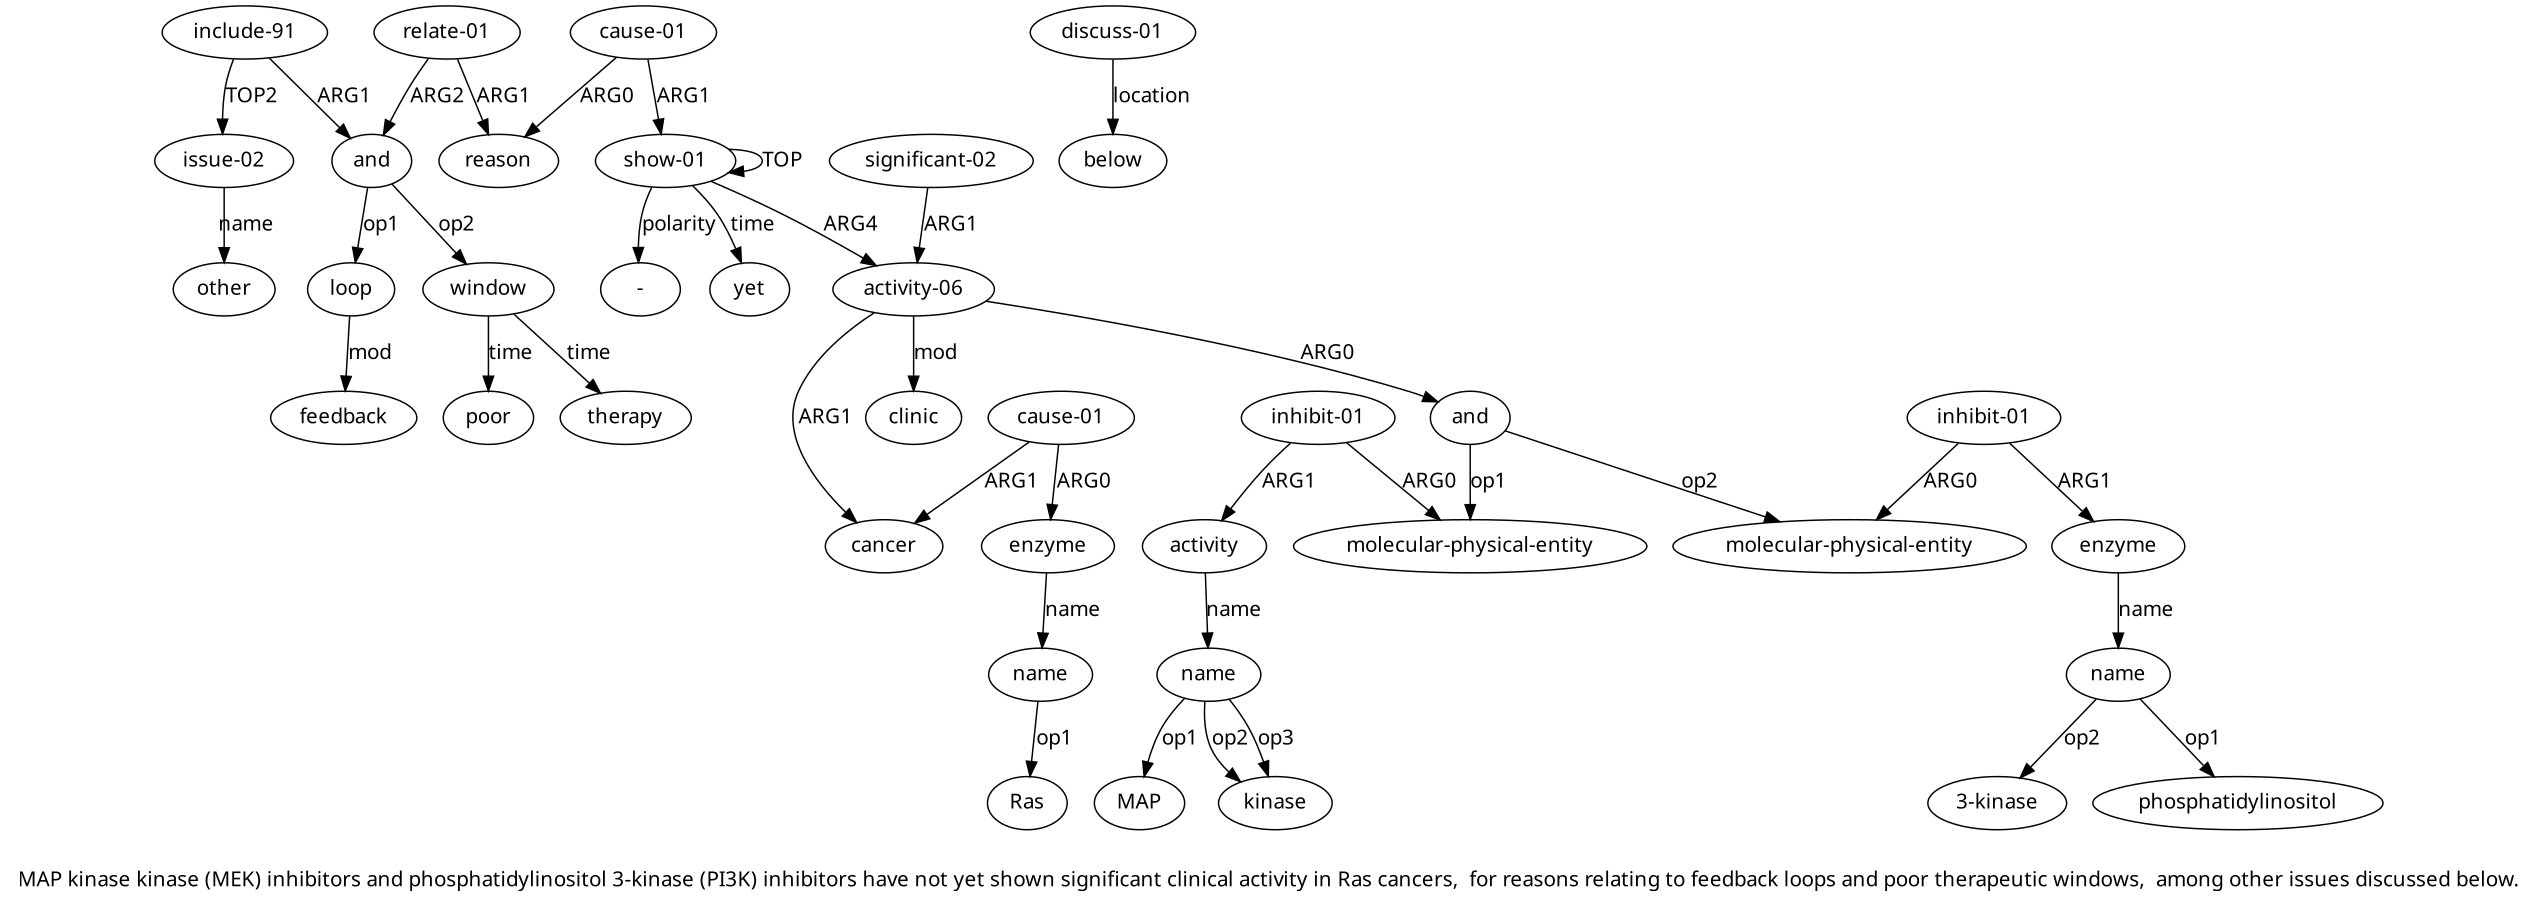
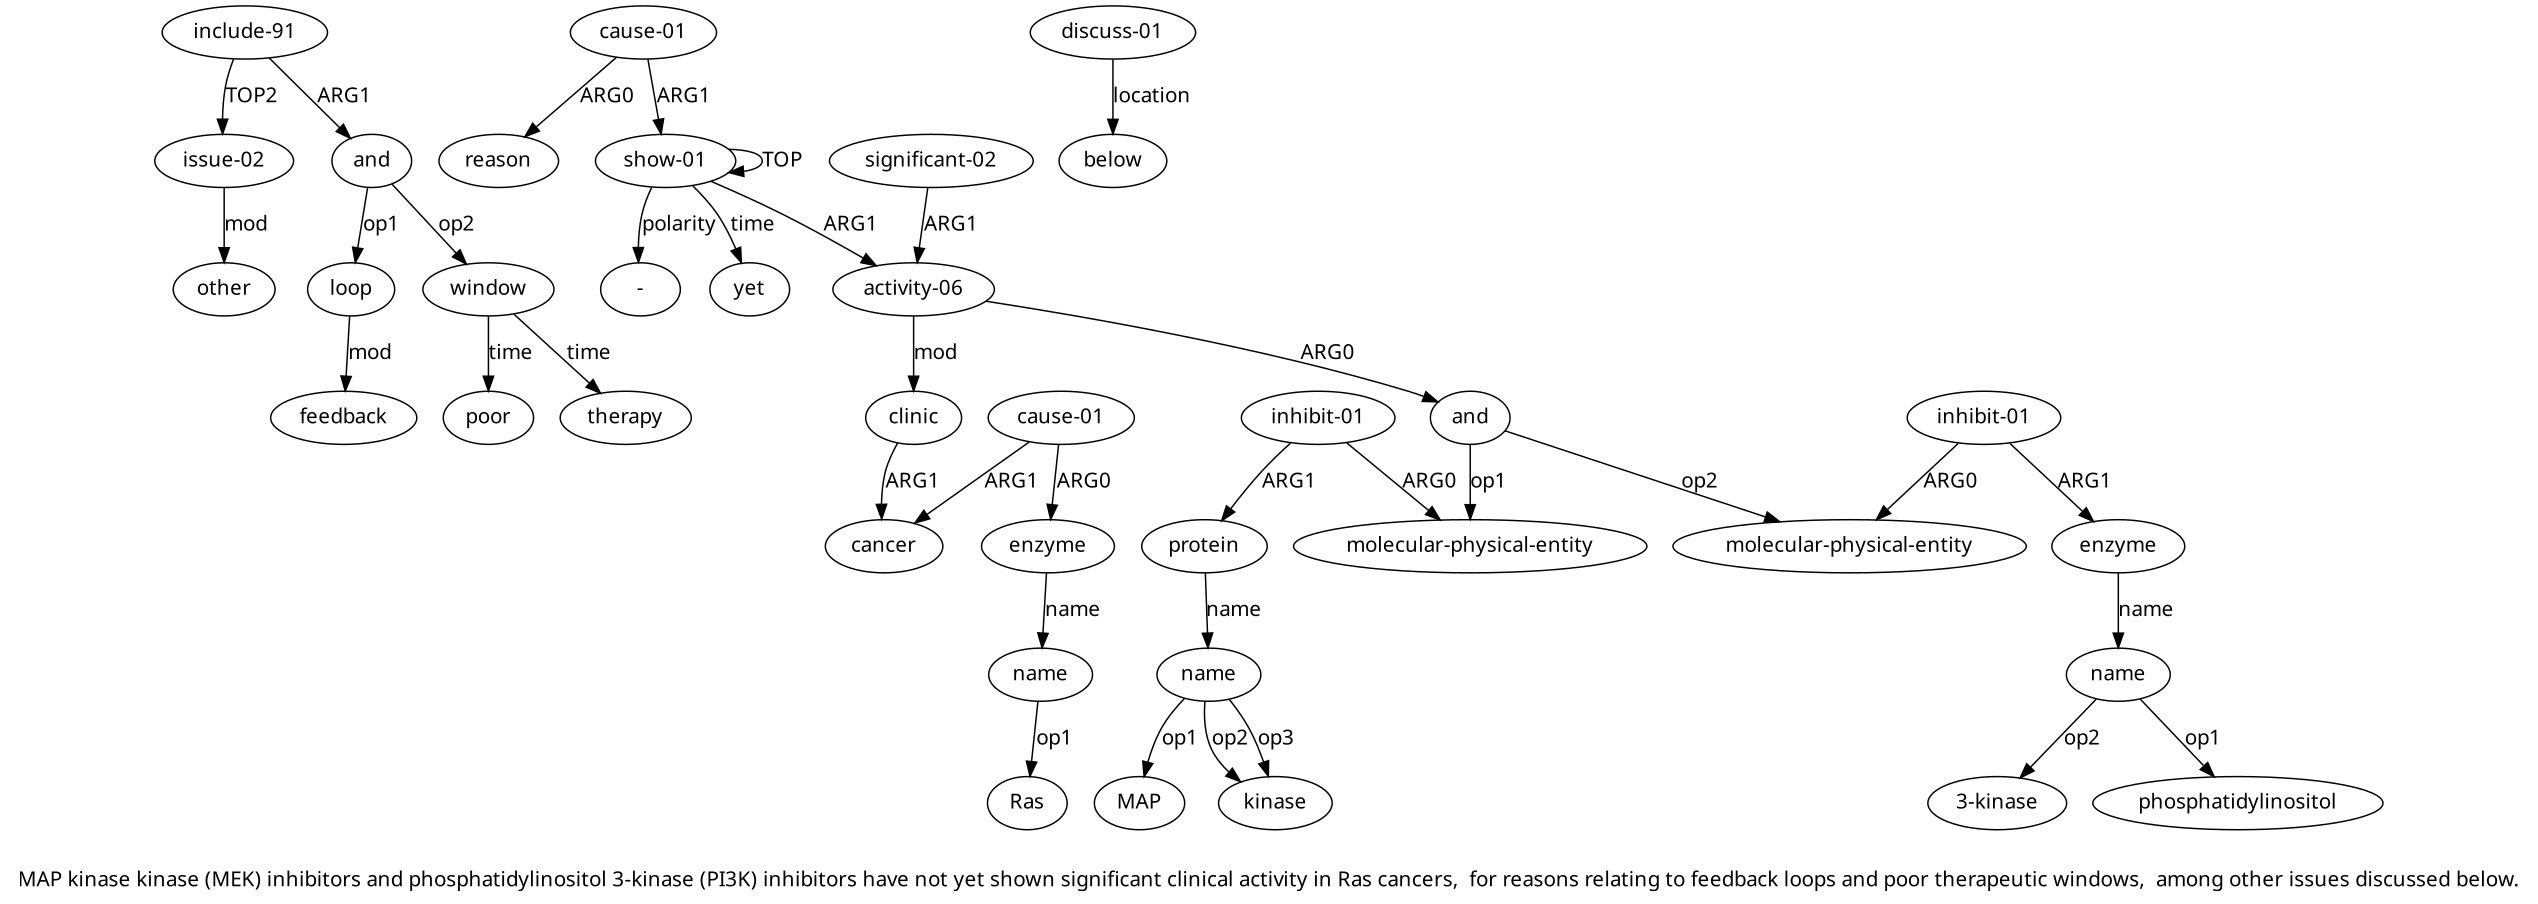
node "relate-01": removed
edge "issue-02" -> "other": label "name" -> "mod"
edge "show-01" -> "activity-06": label "ARG4" -> "ARG1"
edge "activity-06" -> "cancer": now "clinic" -> "cancer"
node "activity": label "activity" -> "protein"
